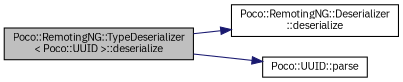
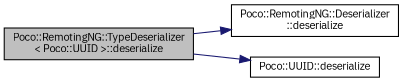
node "Poco::UUID::parse": label "Poco::UUID::parse" -> "Poco::UUID::deserialize"
